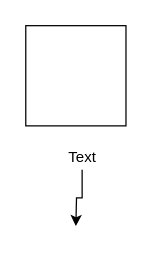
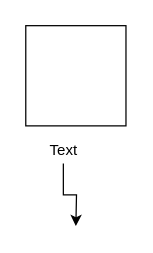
node "Text": moved (82, 157) -> (63, 151)
